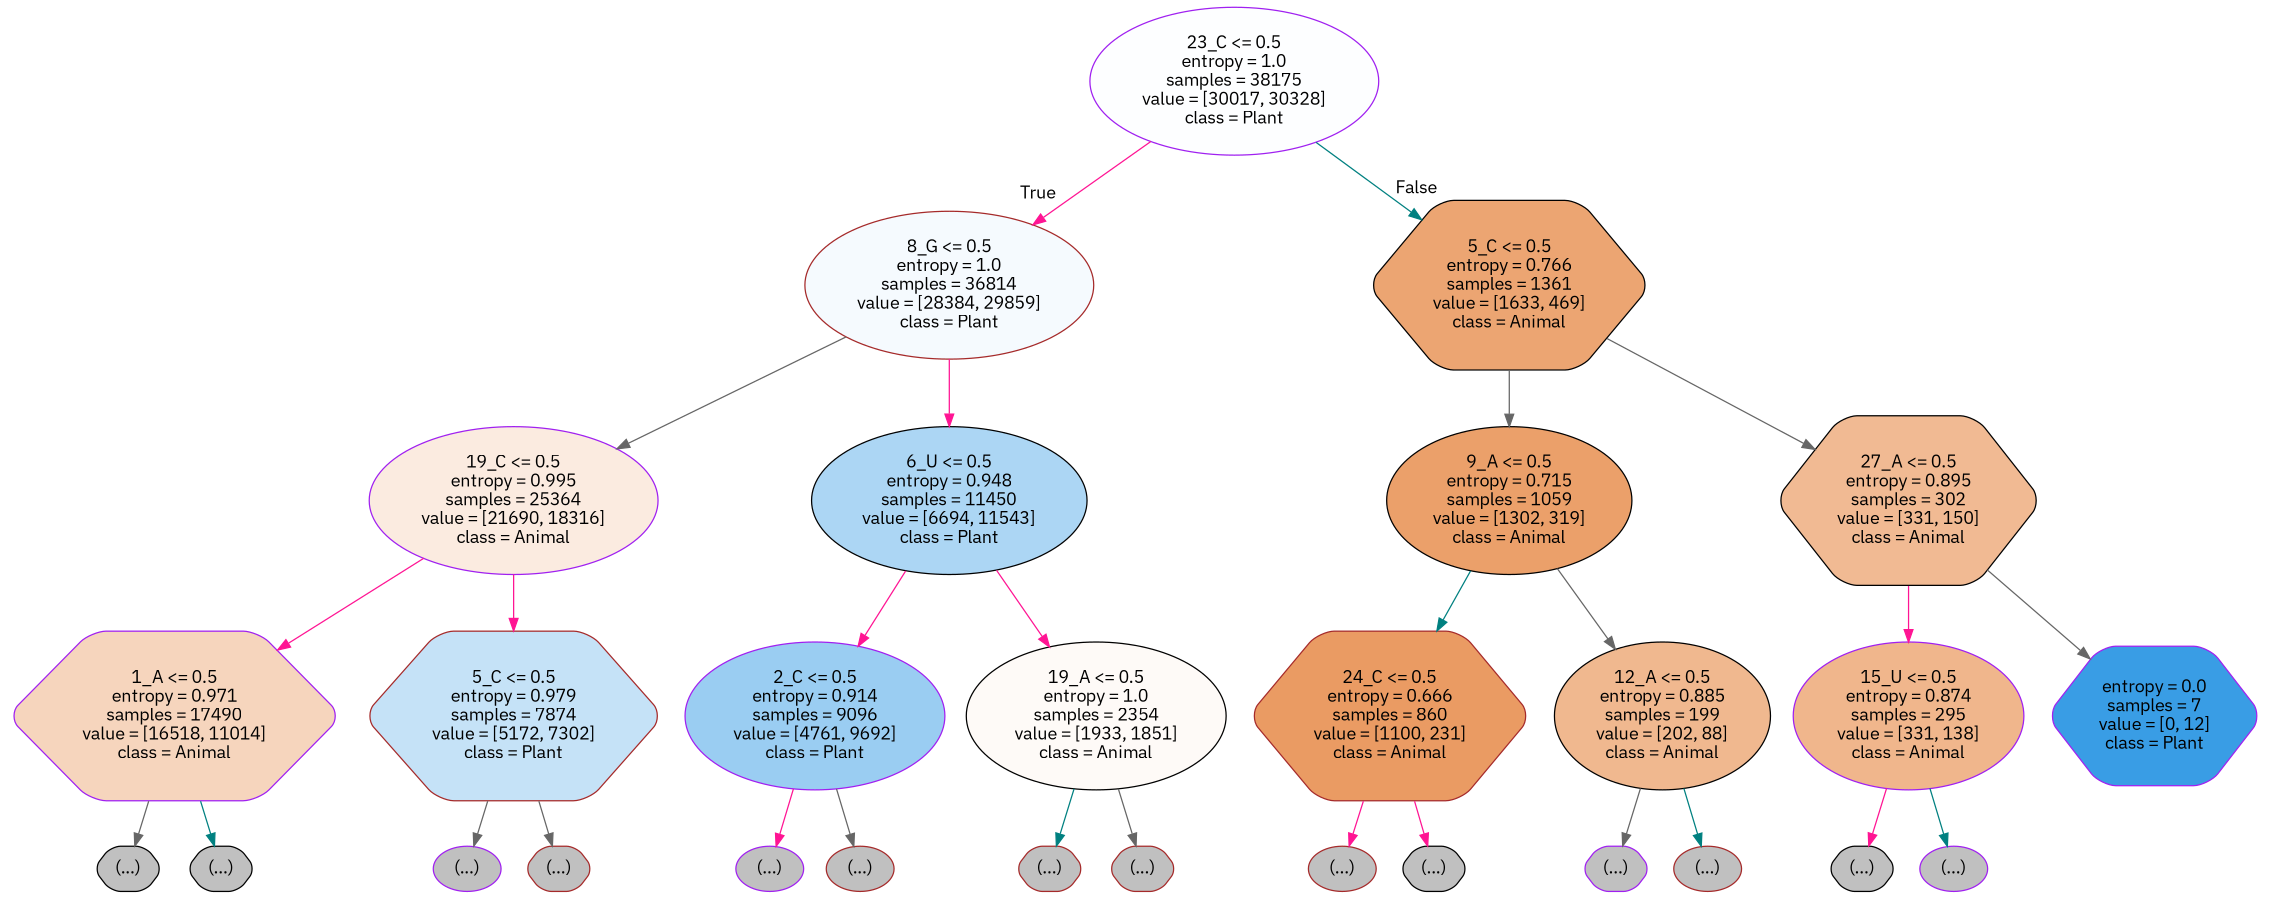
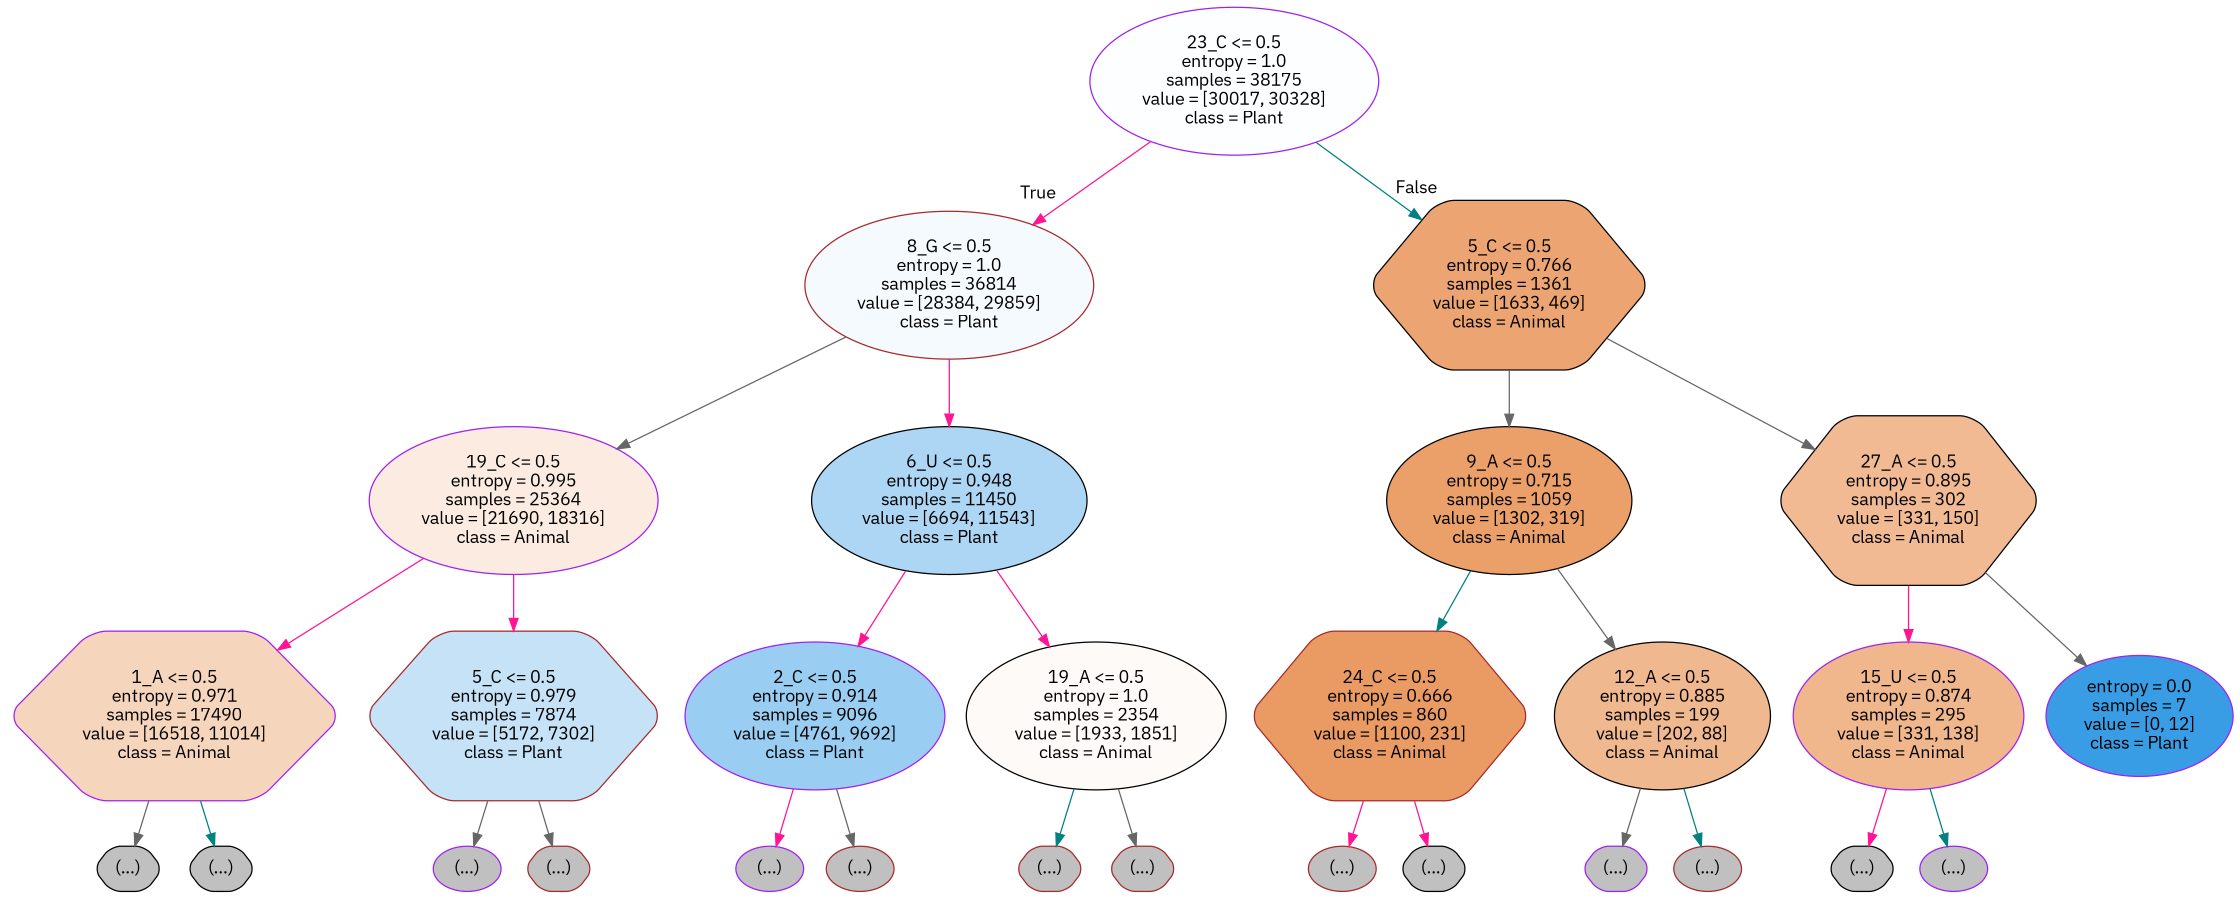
node "entropy = 0.0 samples = 7 value = [0, 12] class = Plant": shape hexagon -> ellipse
